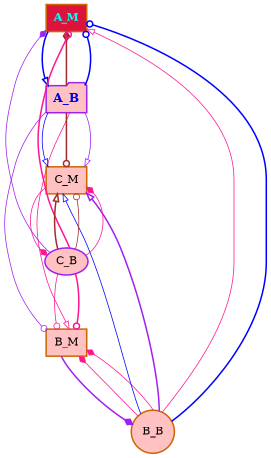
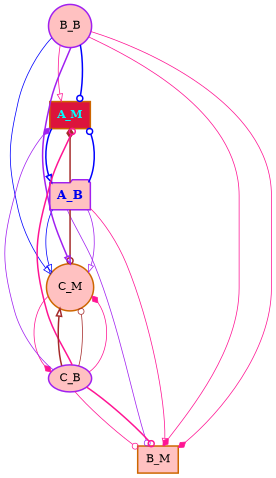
node "C_M": shape box -> circle
edge "B_M" -> "B_B": removed
node "B_B": color darkorange3 -> purple
